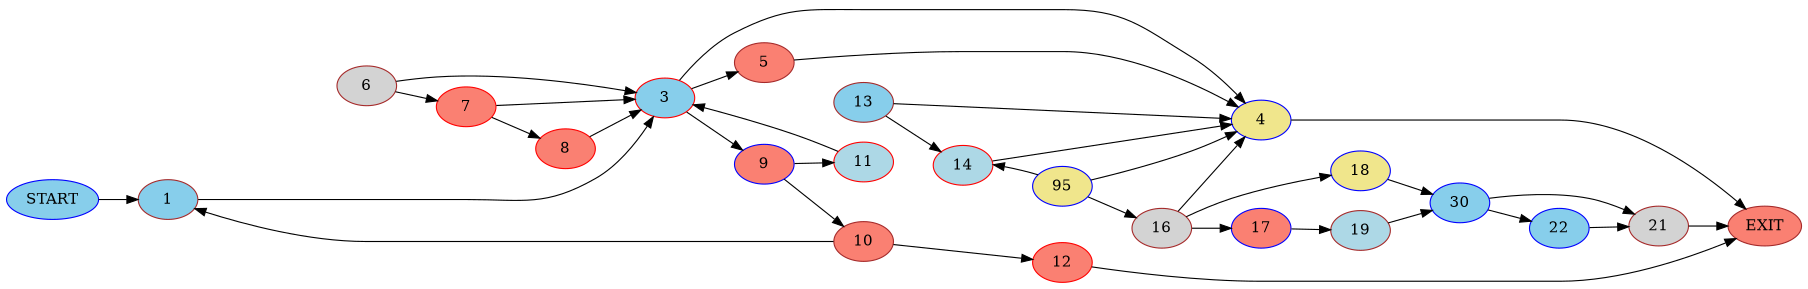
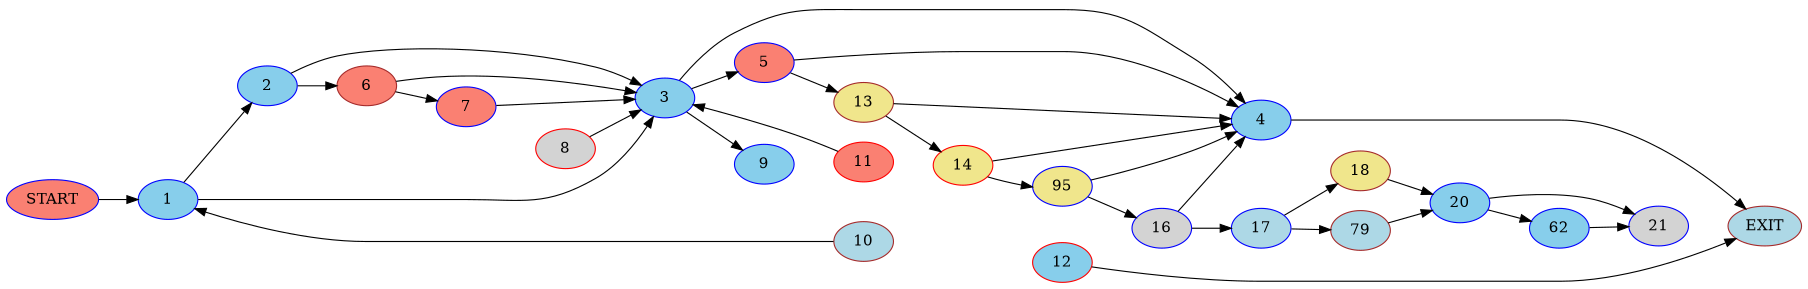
node "5": color brown -> blue
edge "5" -> "13": added
node "2": added
node "6": fillcolor lightgrey -> salmon
node "3": color red -> blue
node "13": fillcolor skyblue -> khaki
node "7": color red -> blue
node "4": fillcolor khaki -> skyblue
edge "7" -> "8": removed
node "8": fillcolor salmon -> lightgrey
node "11": fillcolor lightblue -> salmon
edge "9" -> "11": removed
node "9": fillcolor salmon -> skyblue
node "14": fillcolor lightblue -> khaki
edge "95" -> "14": reversed
node "18": color blue -> brown
edge "16" -> "18": now "17" -> "18"
edge "9" -> "10": removed
node "START": fillcolor skyblue -> salmon
node "1": color brown -> blue
node "30": label "30" -> "20"
node "21": color brown -> blue
edge "21" -> "EXIT": removed
node "EXIT": fillcolor salmon -> lightblue
node "16": color brown -> blue
node "17": fillcolor salmon -> lightblue
node "22": label "22" -> "62"
node "19": label "19" -> "79"
node "10": fillcolor salmon -> lightblue
edge "10" -> "12": removed
node "12": fillcolor salmon -> skyblue
